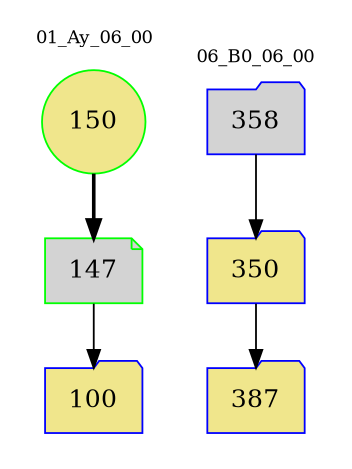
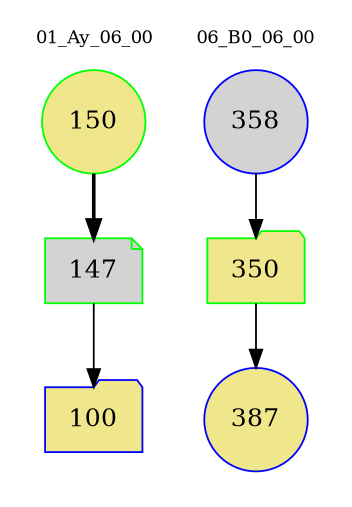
node "358": shape folder -> circle
node "350": color blue -> green
node "387": shape folder -> circle
